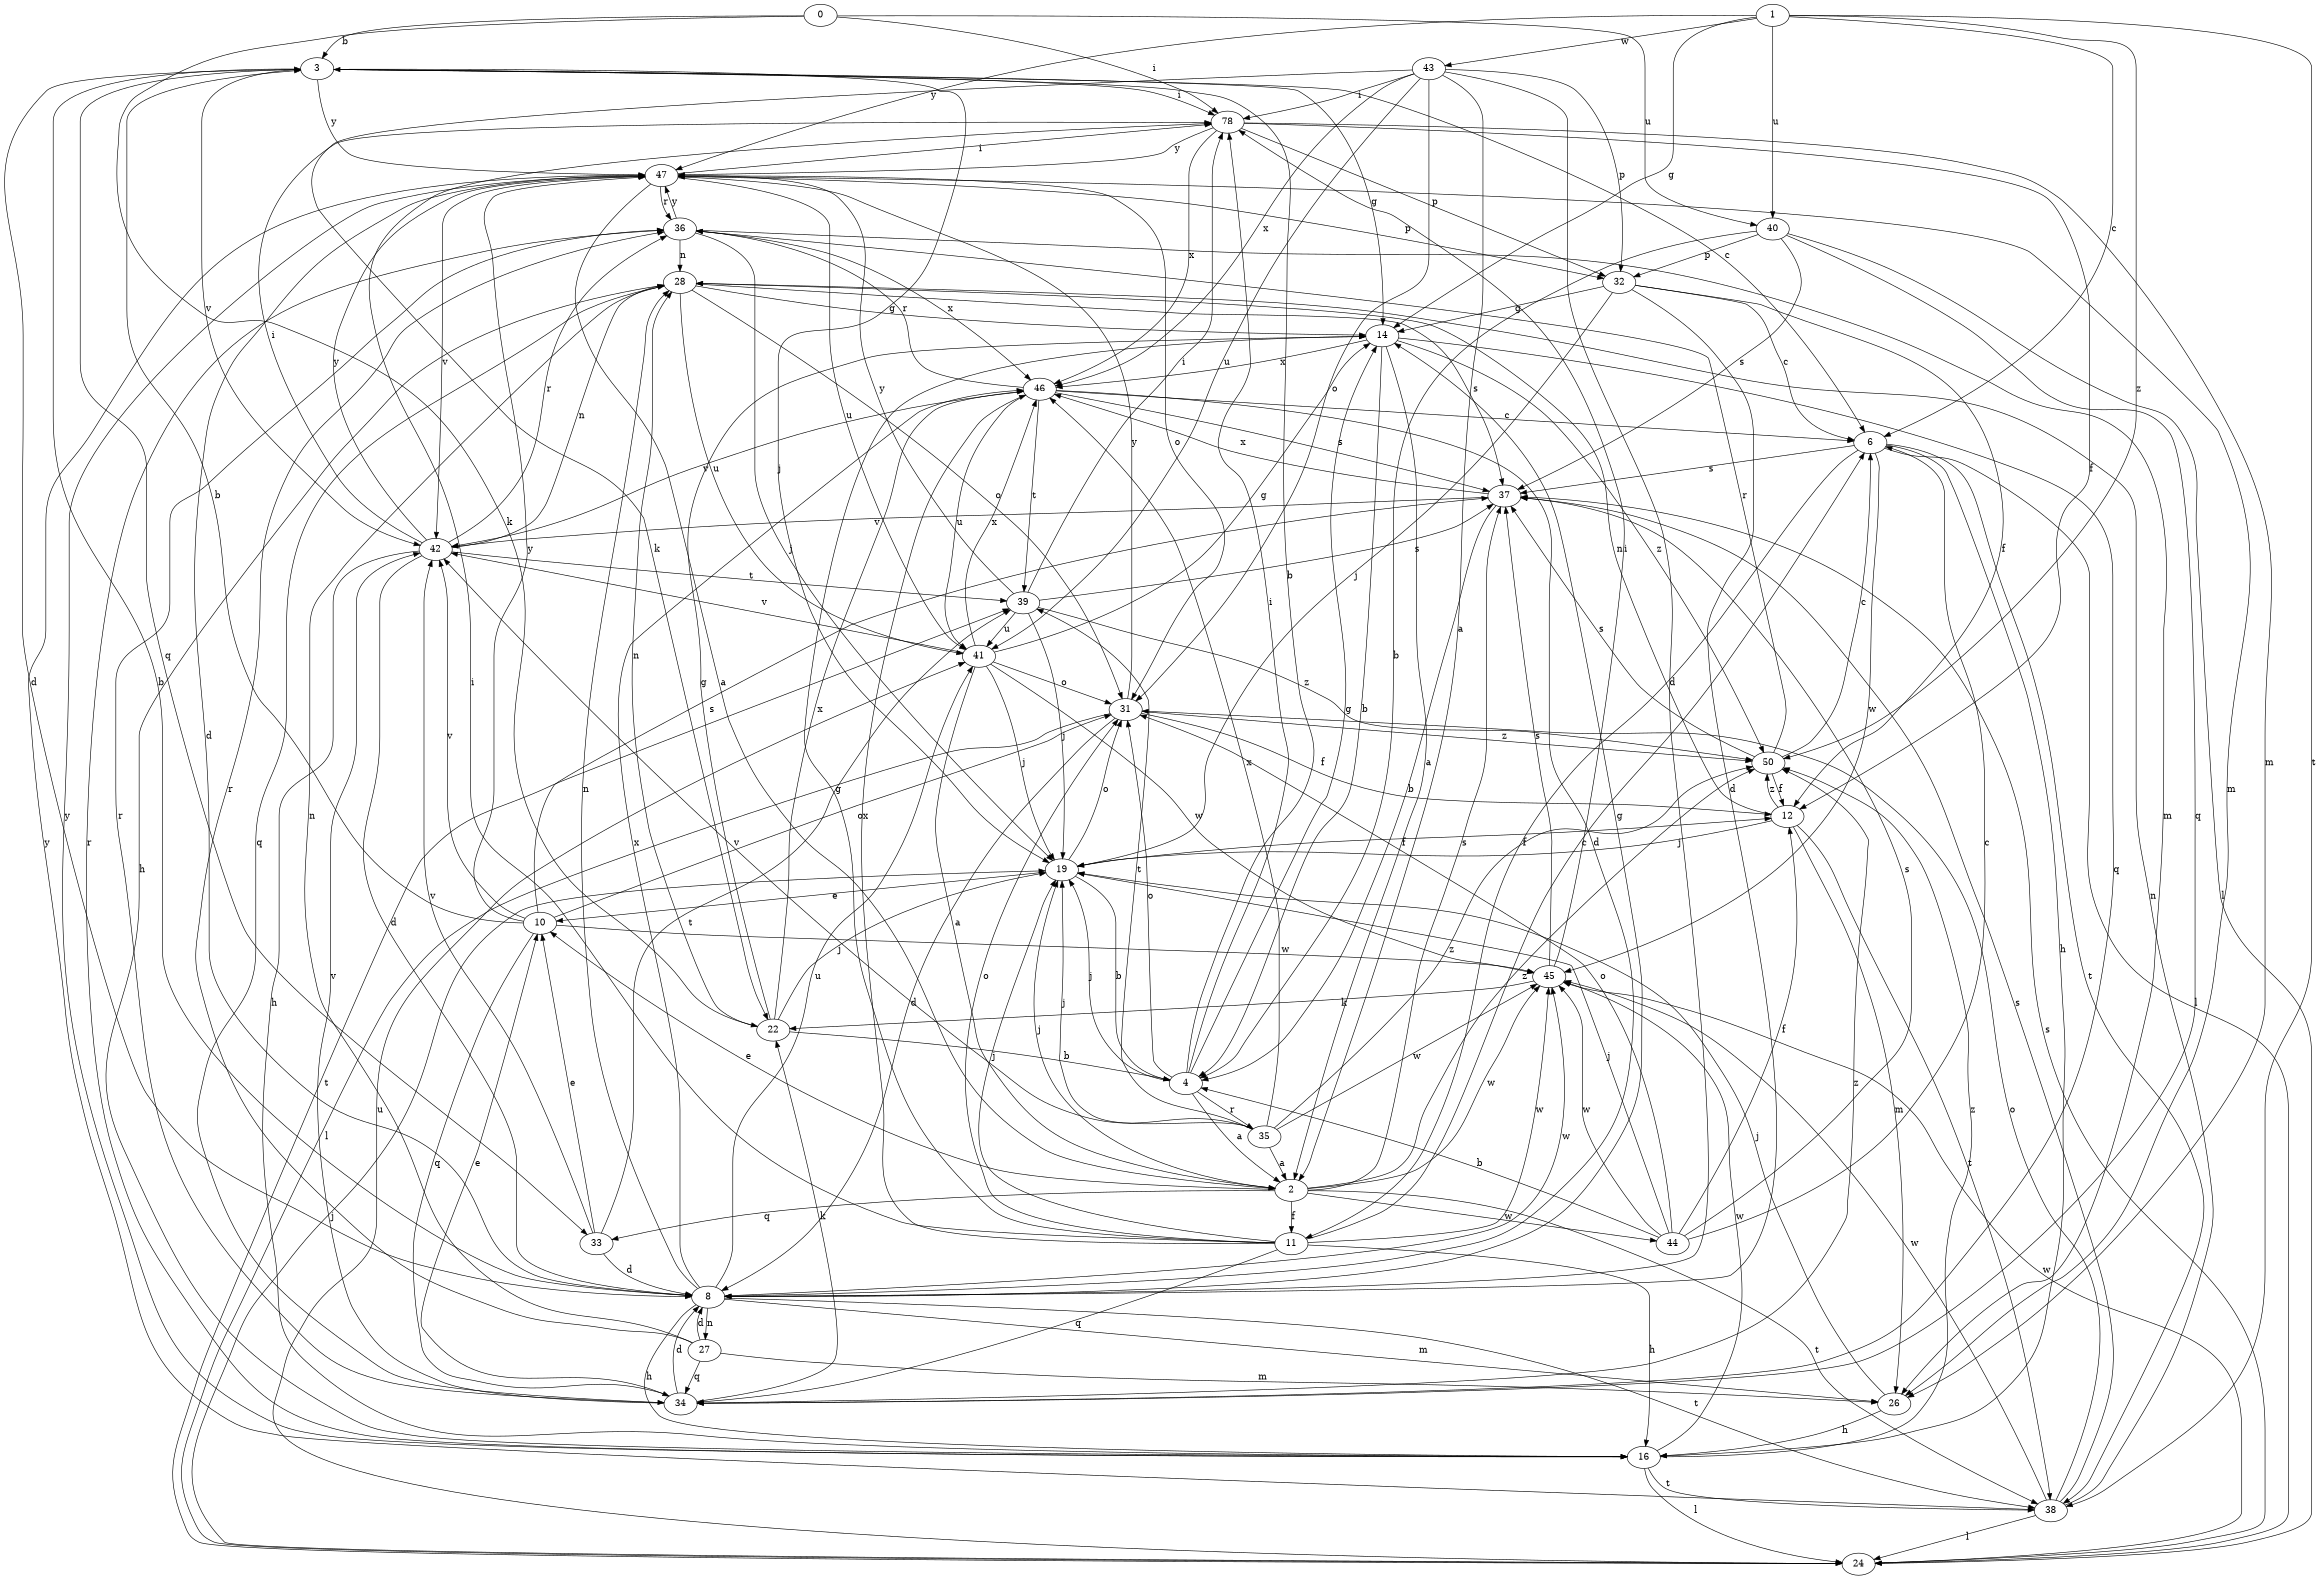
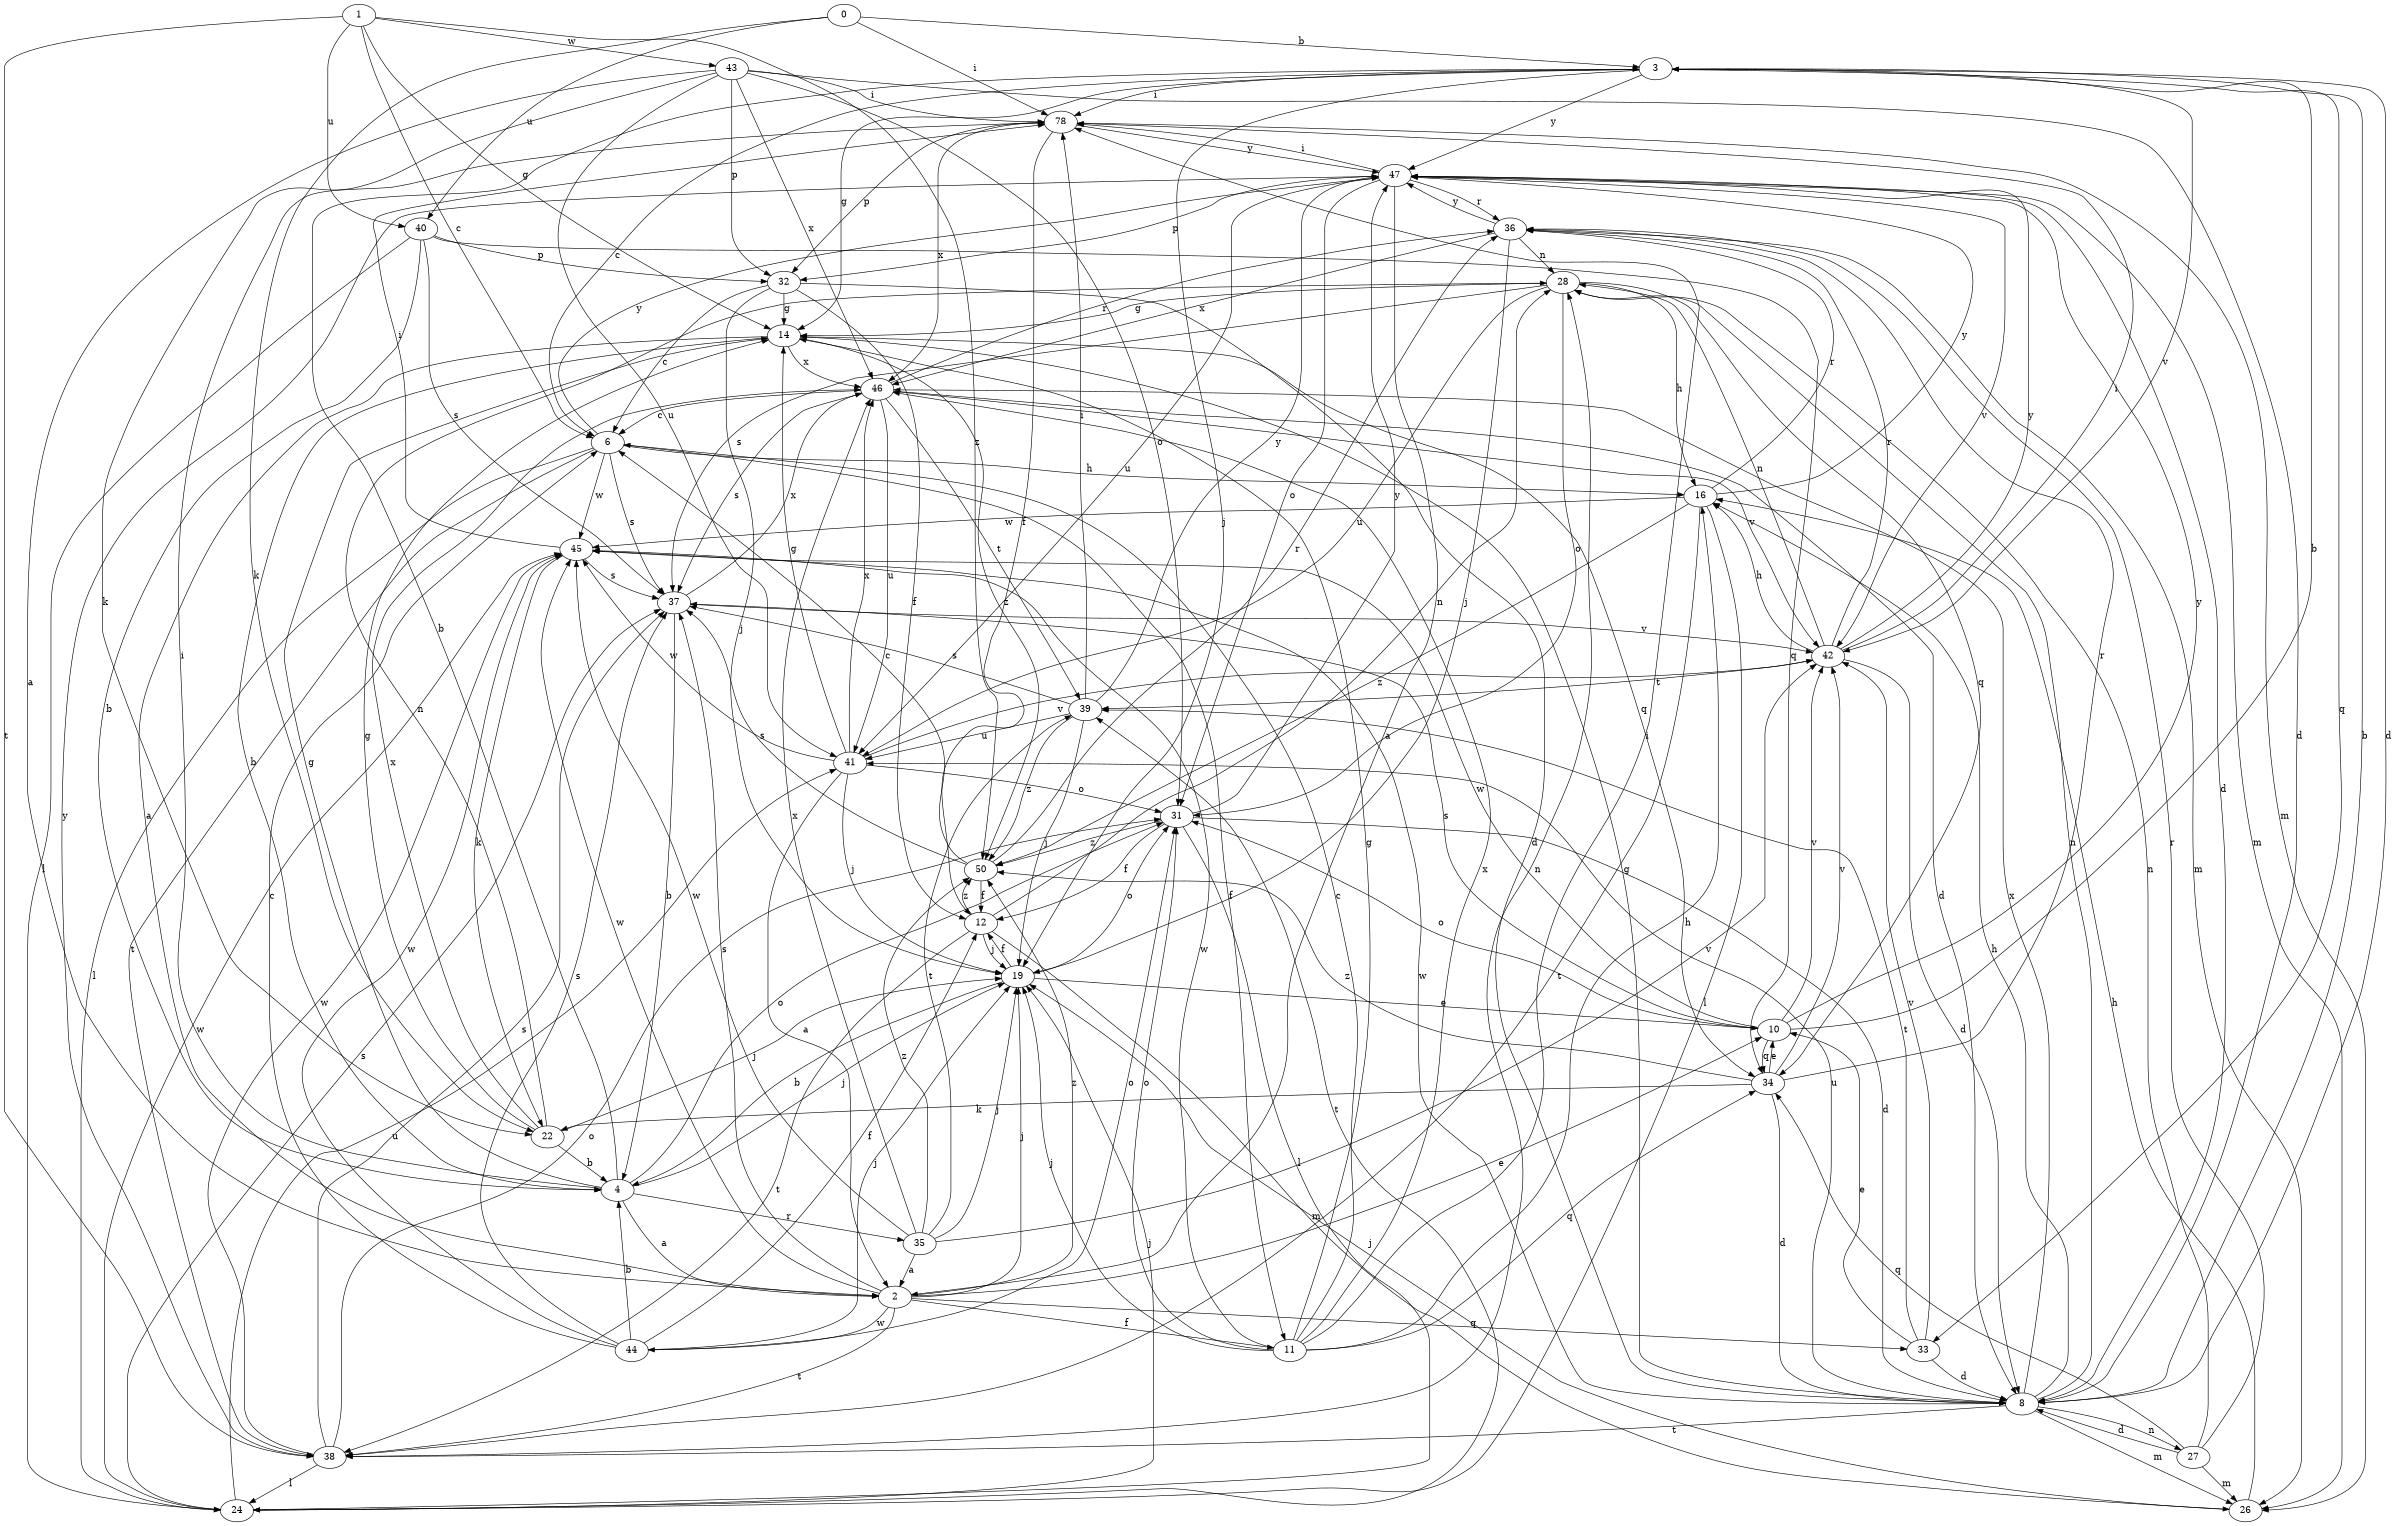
edge "1" -> "47": now "6" -> "47"
